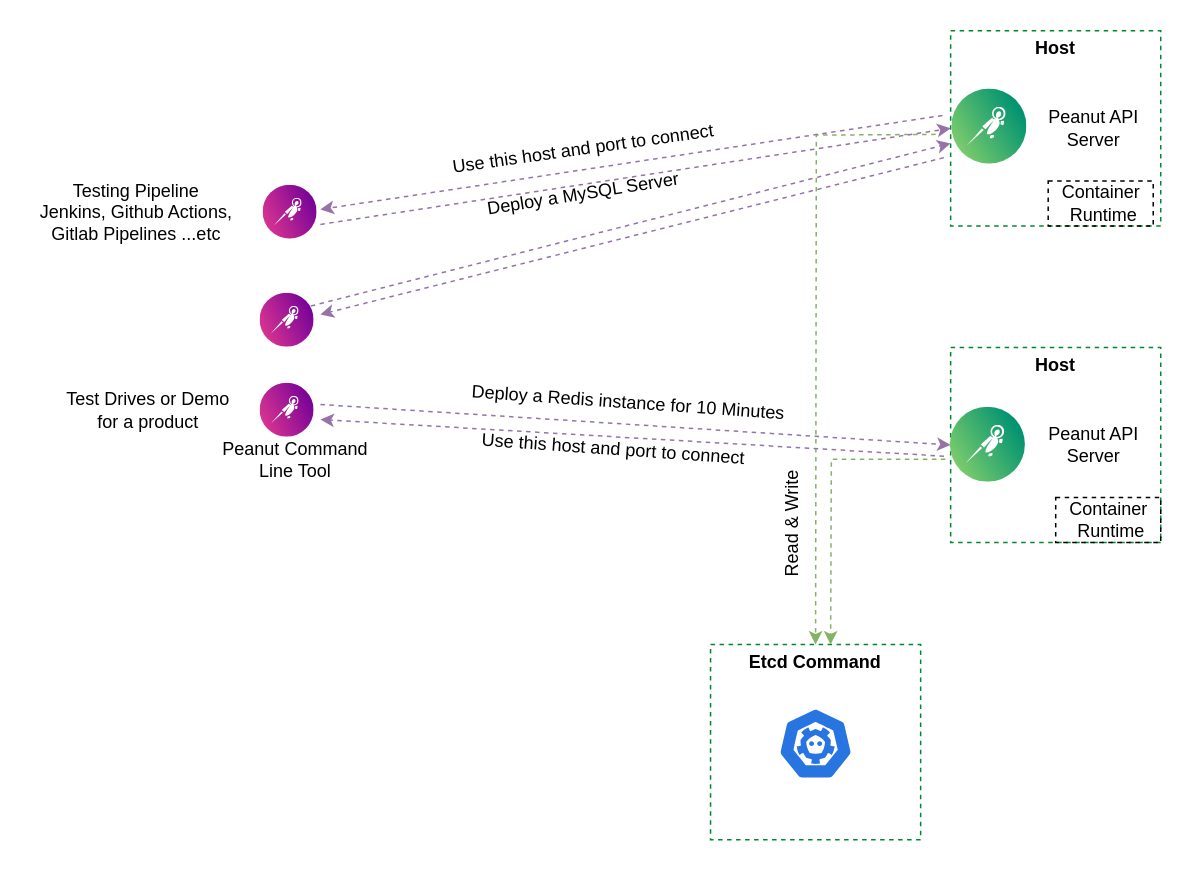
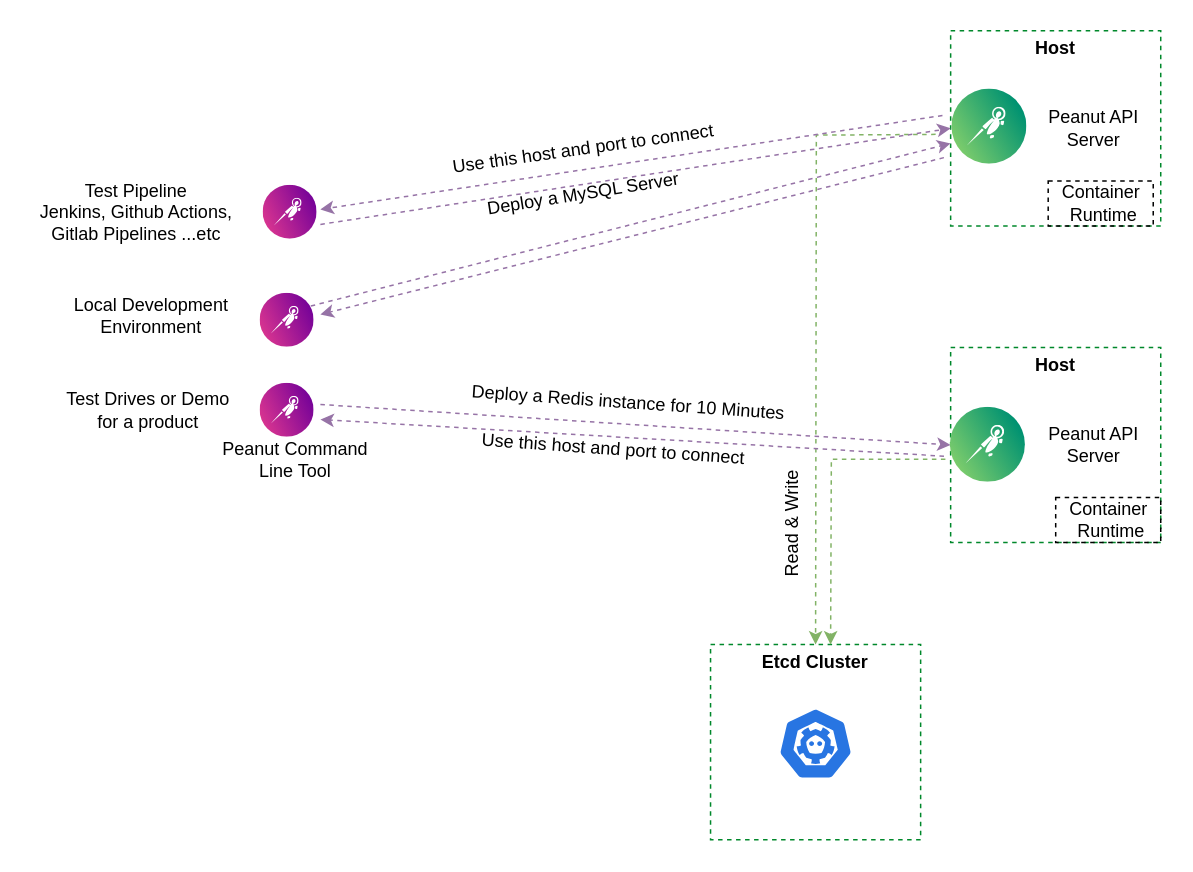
node "Testing Pipeline Jenkins, Github Actions, Gitlab Pipelines ...etc": label "Testing Pipeline Jenkins, Github Actions, Gitlab Pipelines ...etc" -> "Test Pipeline Jenkins, Github Actions, Gitlab Pipelines ...etc"
node "Local Development Environment": added
node "Etcd Command": label "Etcd Command" -> "Etcd Cluster"
